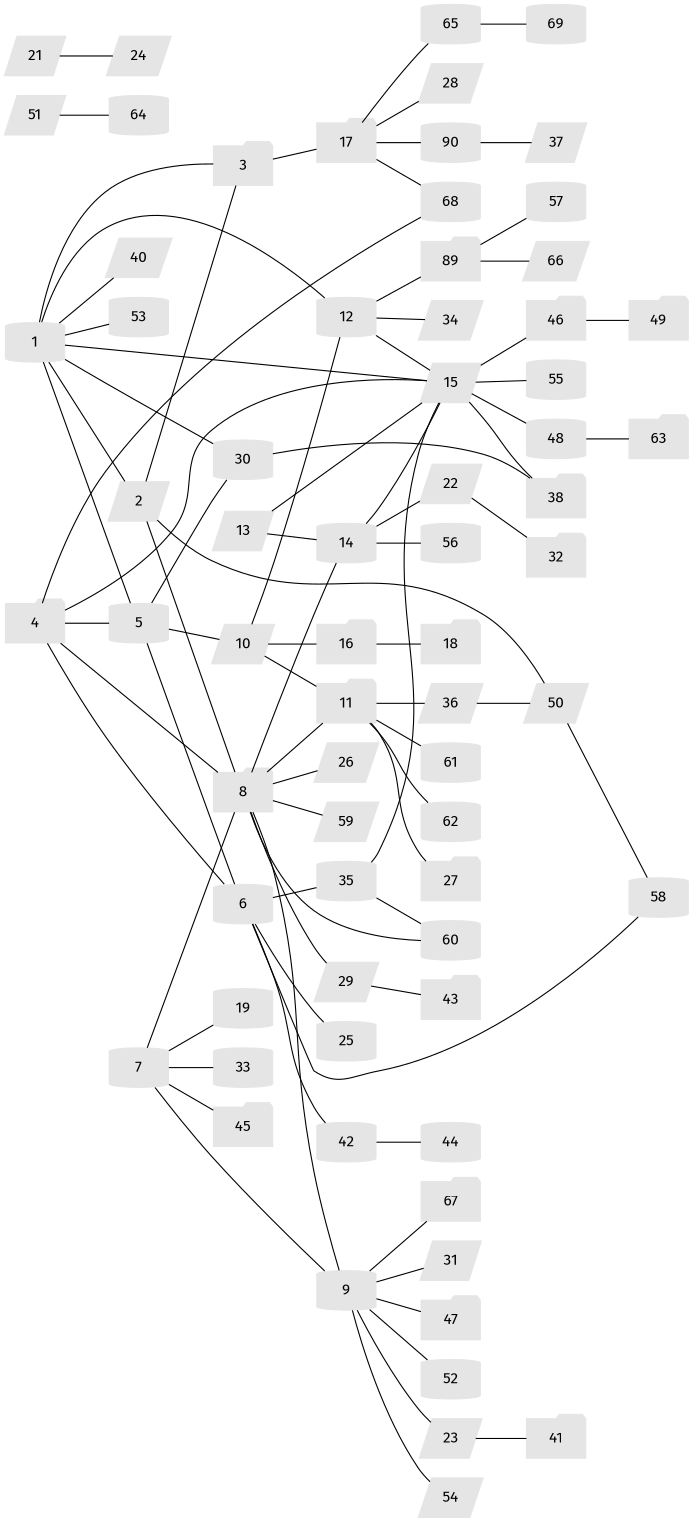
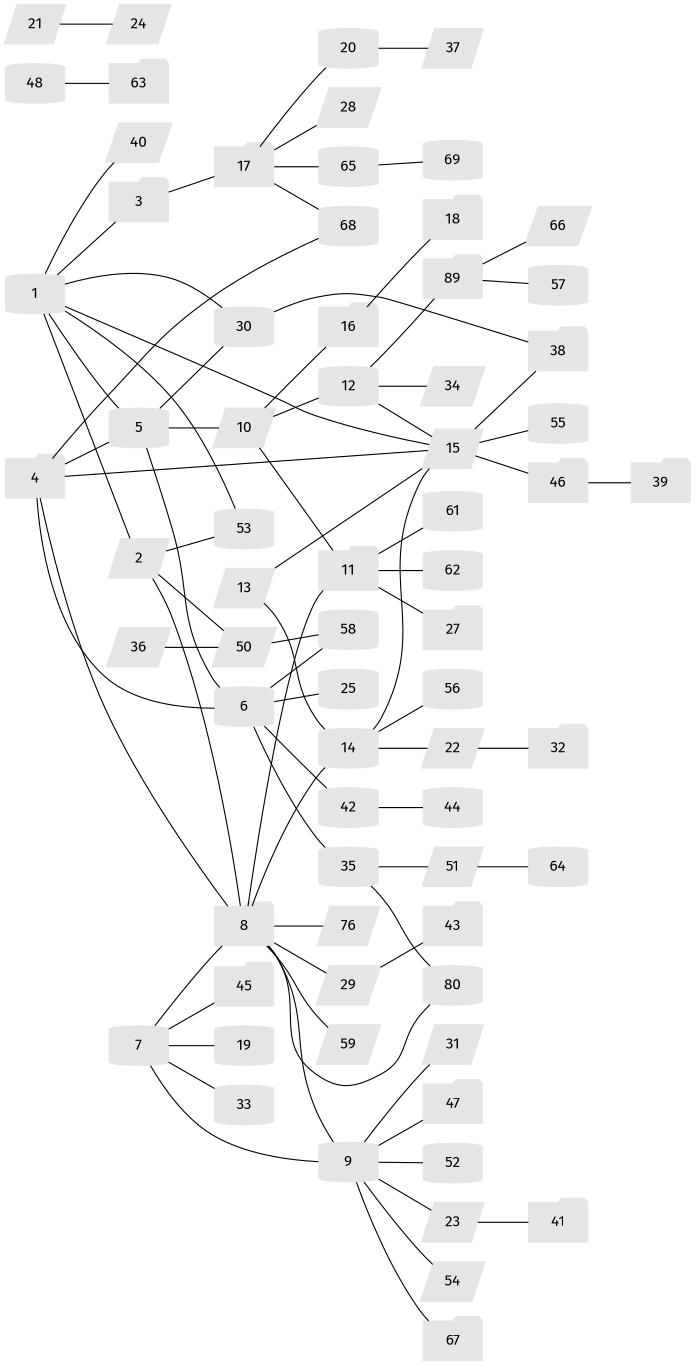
node "90": label "90" -> "20"
edge "12" -- "1": removed
node "49": label "49" -> "39"
edge "3" -- "2": now "53" -- "2"
edge "15" -- "48": removed
edge "15" -- "35": now "51" -- "35"
edge "11" -- "36": removed
node "26": label "26" -> "76"
node "60": label "60" -> "80"
